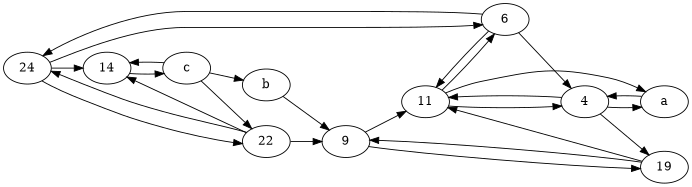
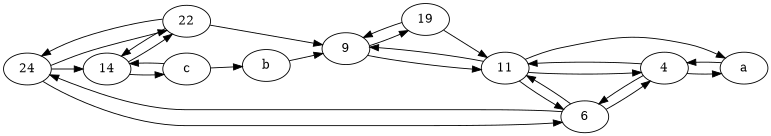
edge "11" -> "9": added
edge "c" -> "22": now "14" -> "22"
edge "4" -> "19": now "4" -> "6"
